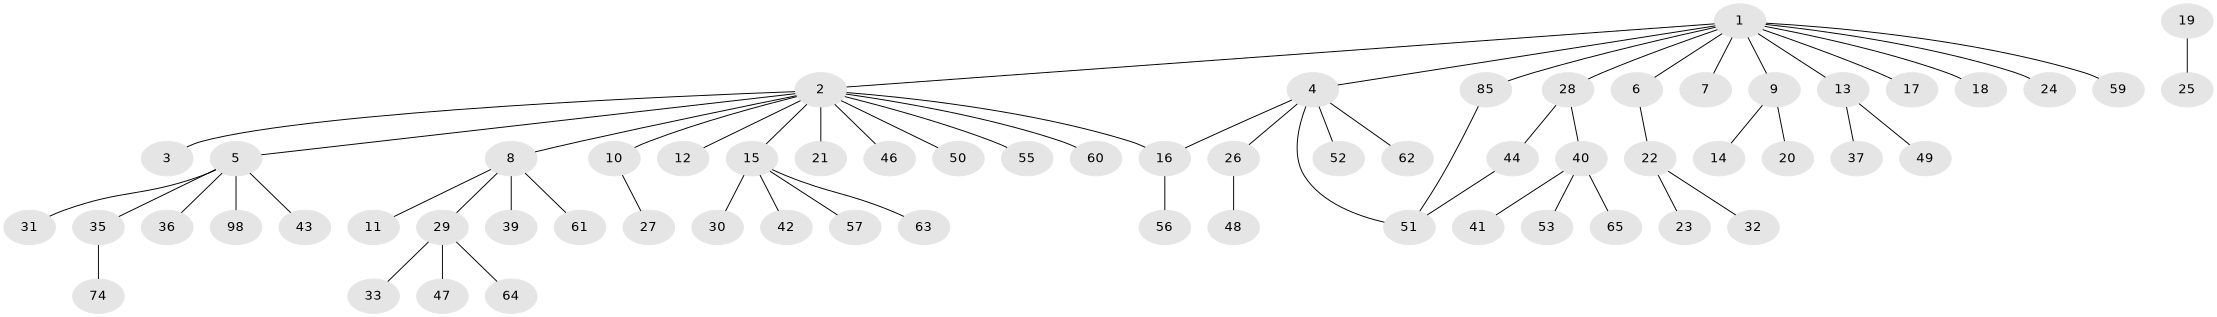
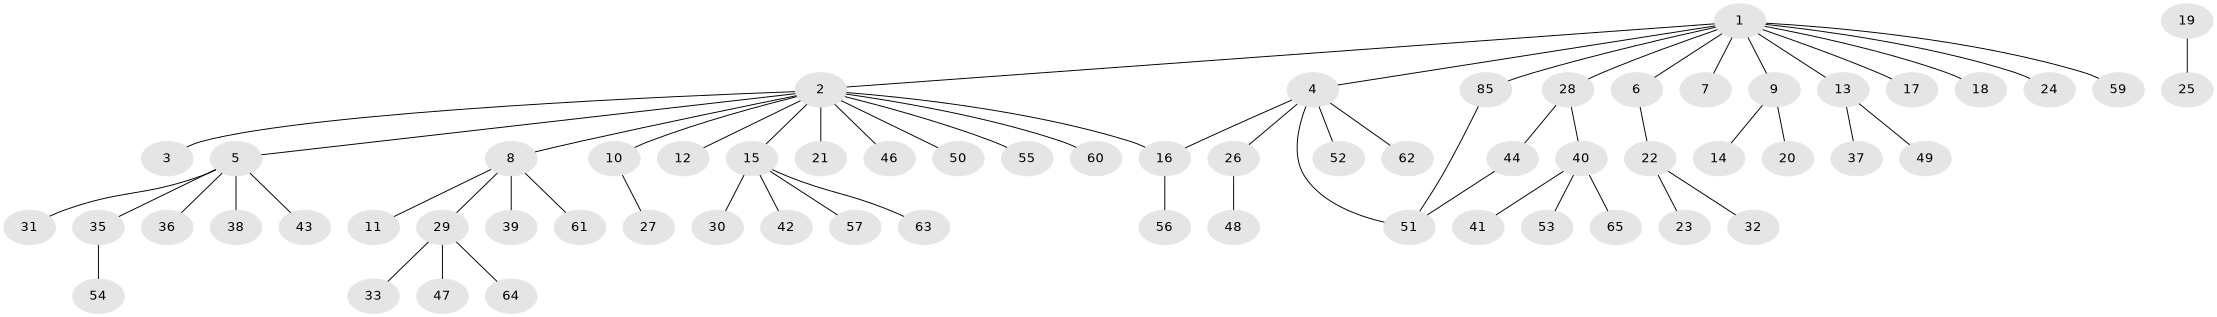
node "98": label "98" -> "38"
node "74": label "74" -> "54"
